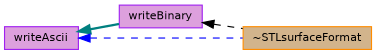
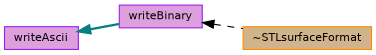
edge "~STLsurfaceFormat" -> "writeAscii": removed
